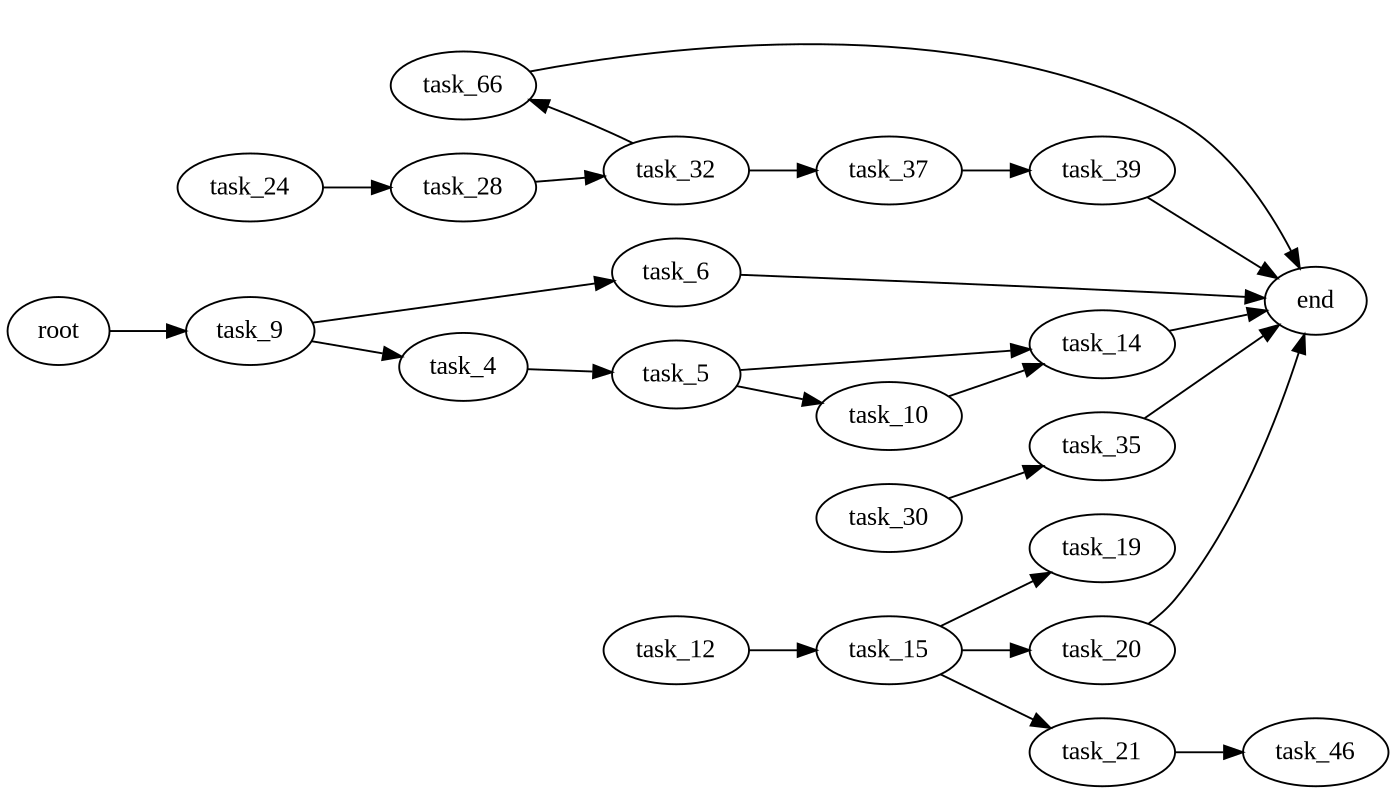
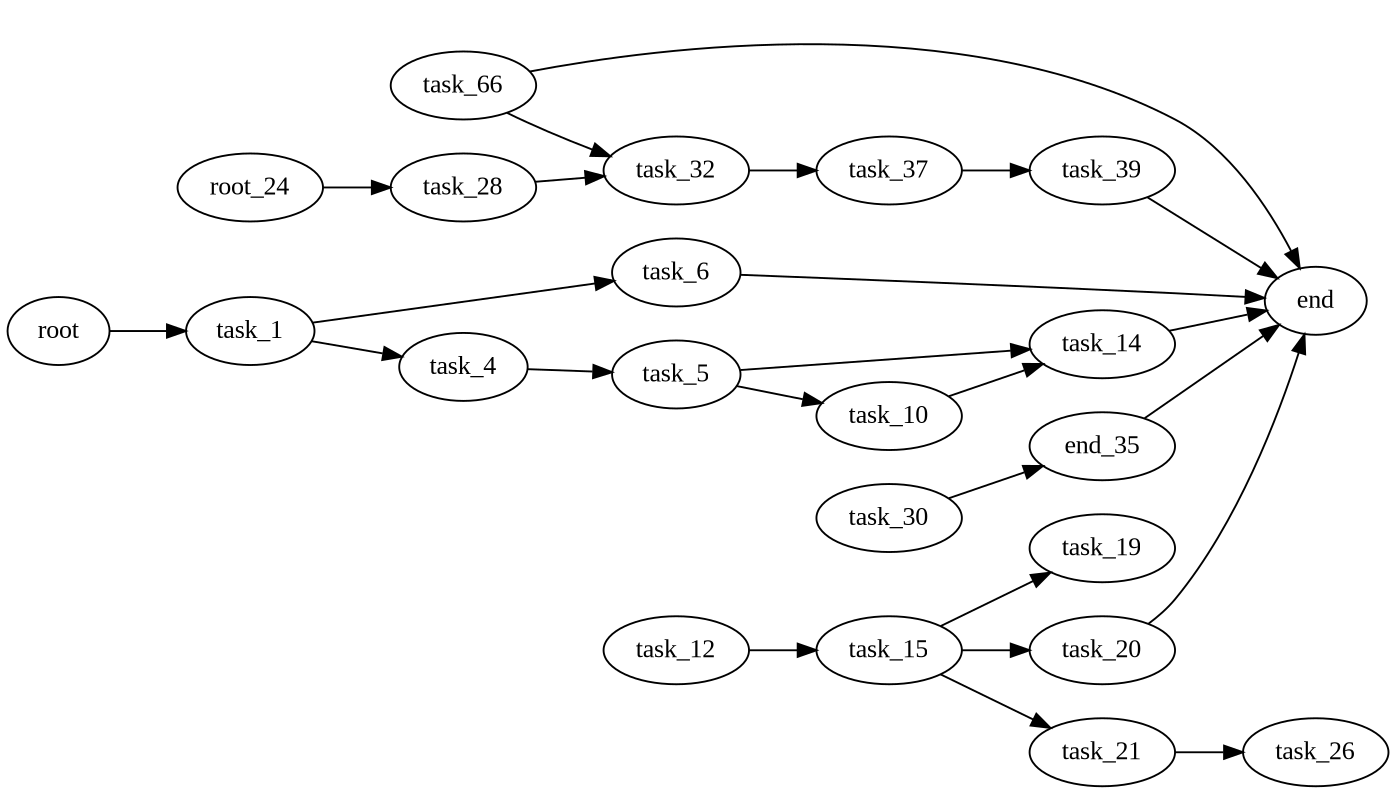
edge "task_32" -> "task_66": reversed
node "task_24": label "task_24" -> "root_24"
node "task_9": label "task_9" -> "task_1"
node "task_35": label "task_35" -> "end_35"
node "task_46": label "task_46" -> "task_26"
